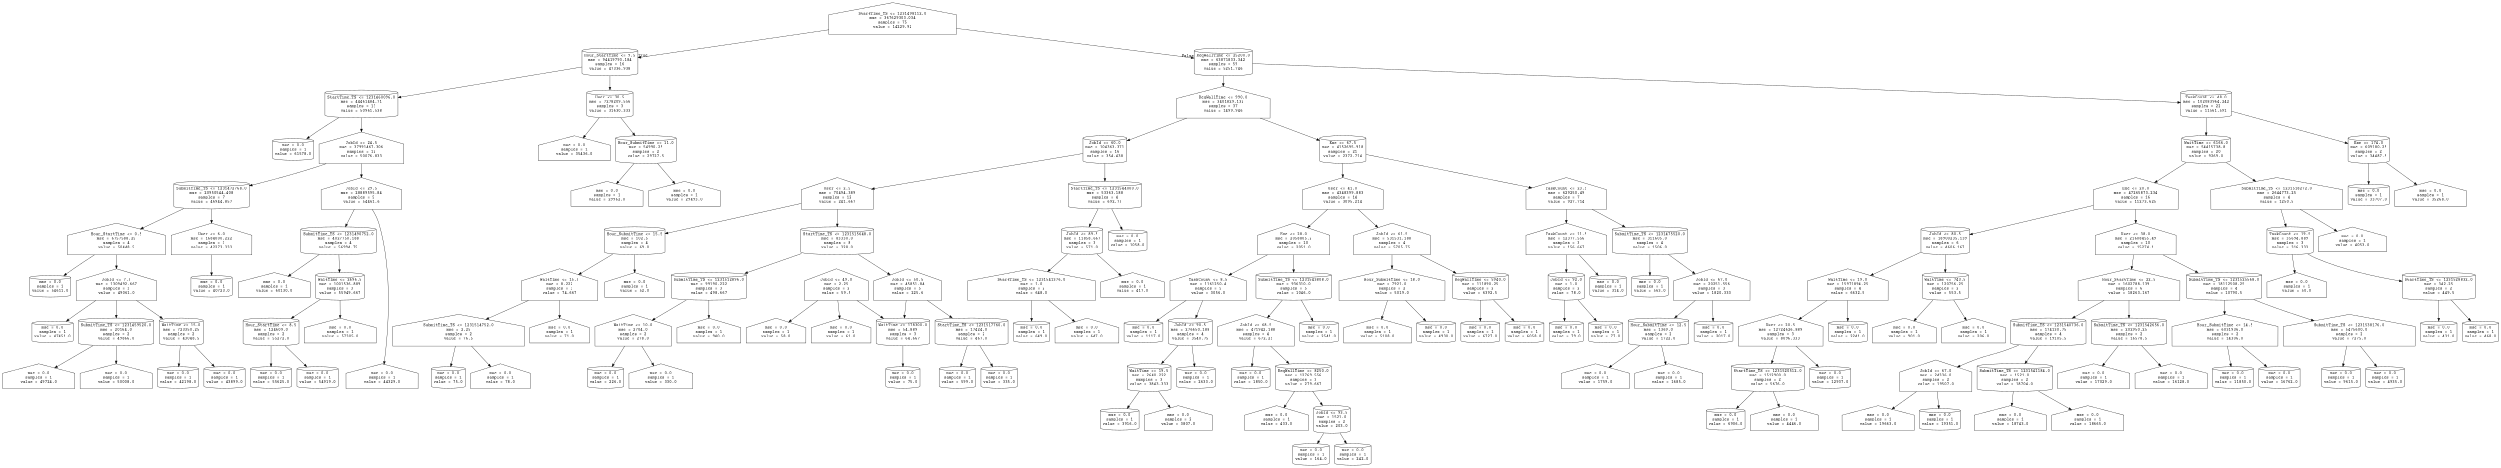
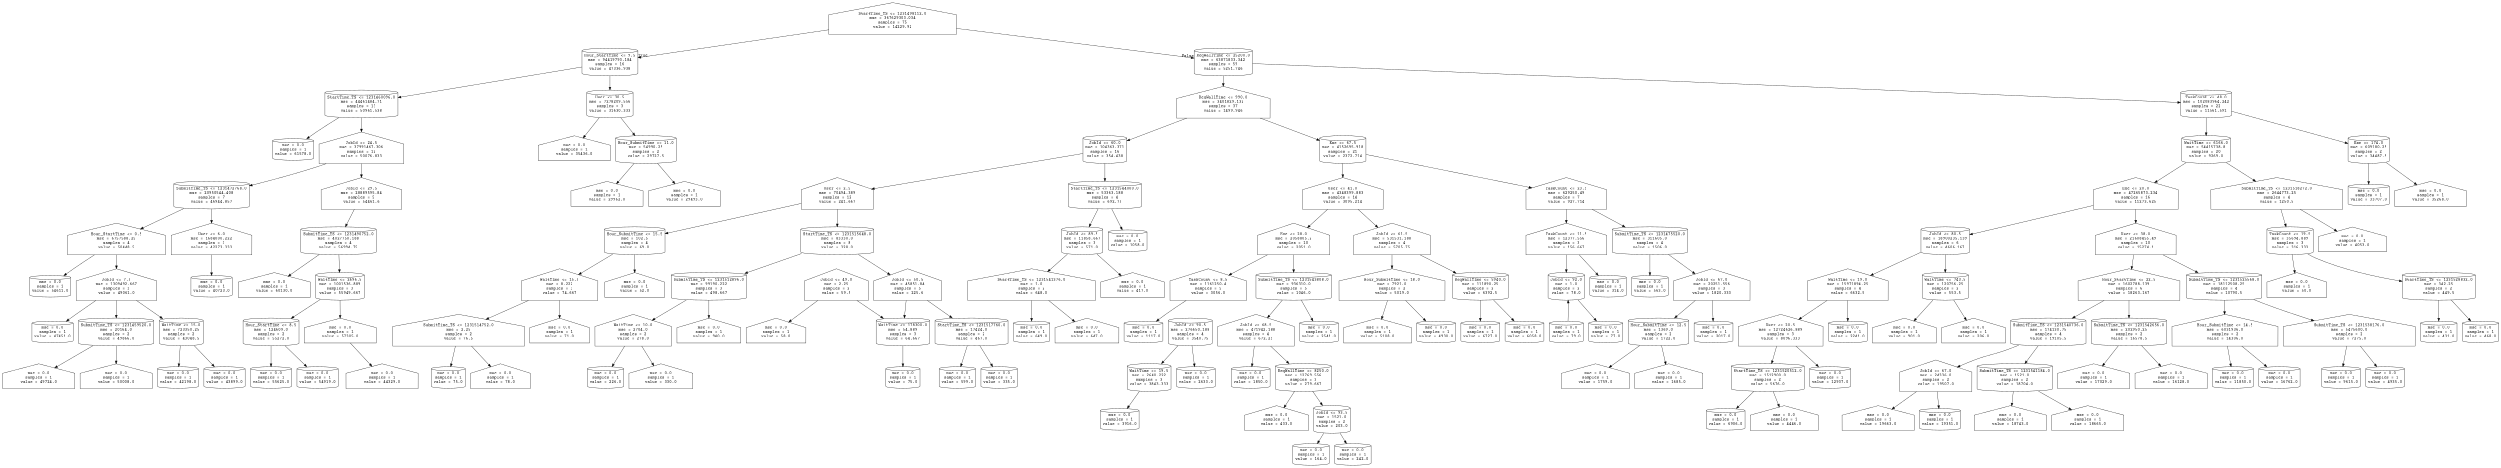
edge "JobId <= 29.5 mse = 28889595.84 samples = 5 value = 54461.6" -> "mse = 0.0 samples = 1 value = 44329.0": now "mse = 0.0 samples = 1 value = 57305.0" -> "mse = 0.0 samples = 1 value = 44329.0"
edge "TaskCount <= 8.5 mse = 1161250.4 samples = 5 value = 3056.0" -> "JobId <= 90.5 mse = 276650.188 samples = 4 value = 3540.75": removed
edge "JobId <= 92.0 mse = 1.0 samples = 2 value = 78.0" -> "mse = 0.0 samples = 1 value = 79.0": reversed
node "mse = 0.0 samples = 1 value = 61.0": removed
node "mse = 0.0 samples = 2 value = 3807.0": removed
